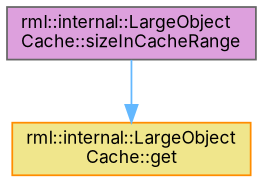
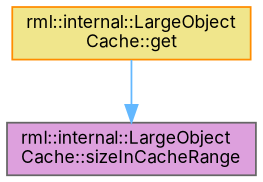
edge "rml::internal::LargeObject Cache::sizeInCacheRange" -> "rml::internal::LargeObject Cache::get": reversed
